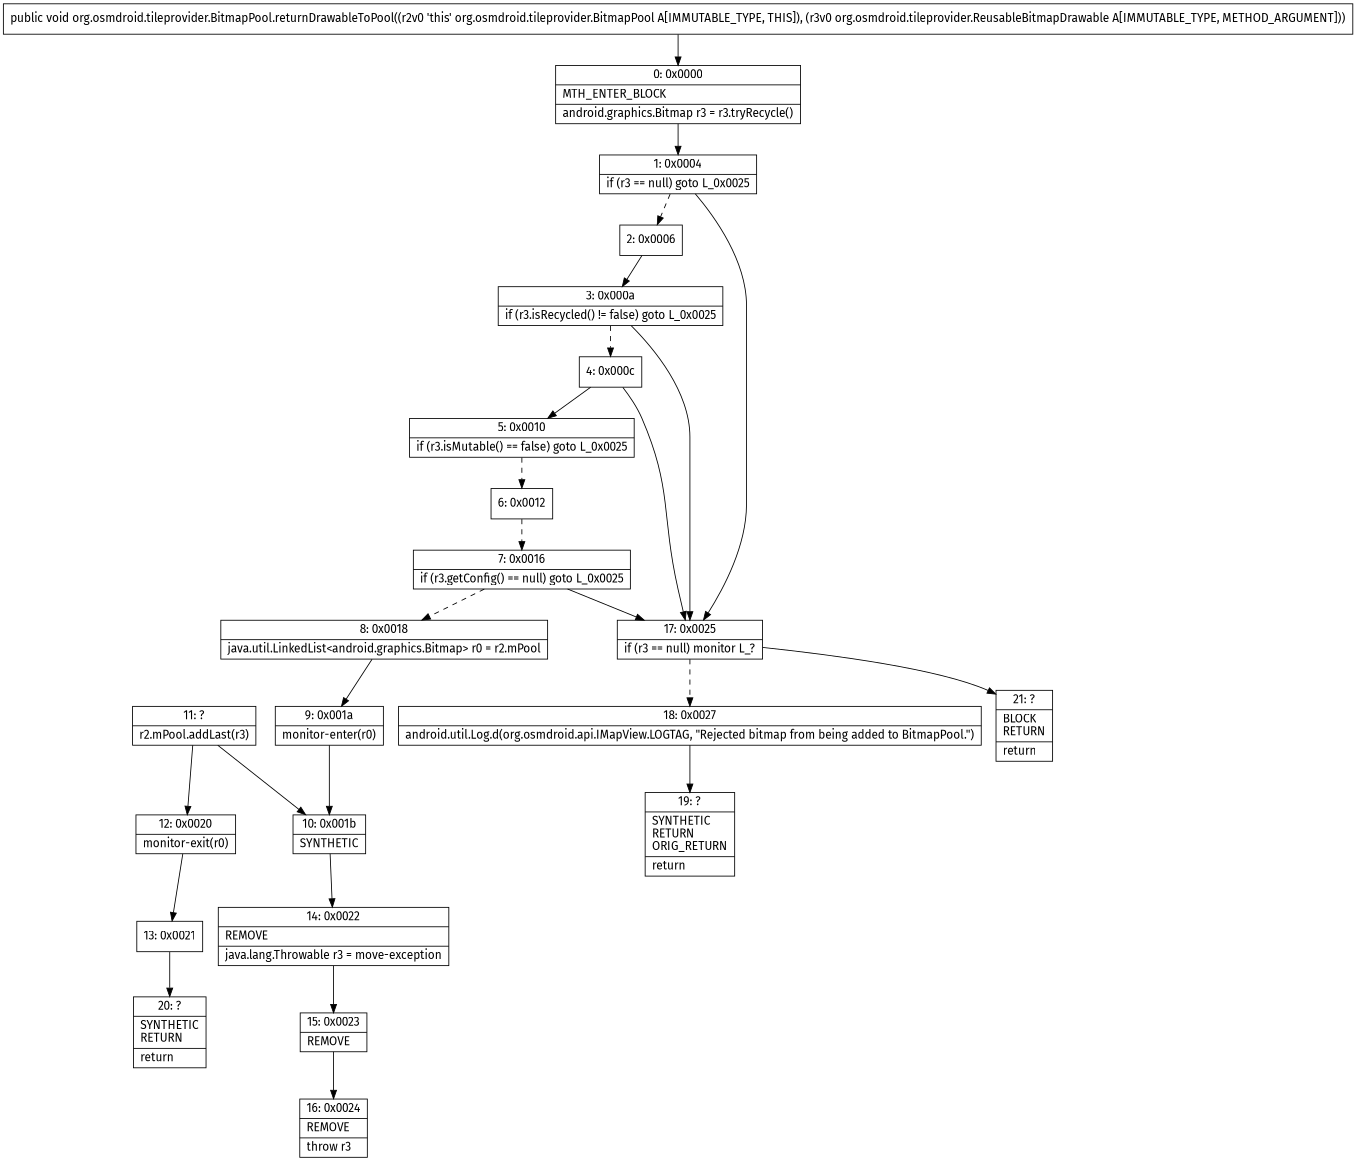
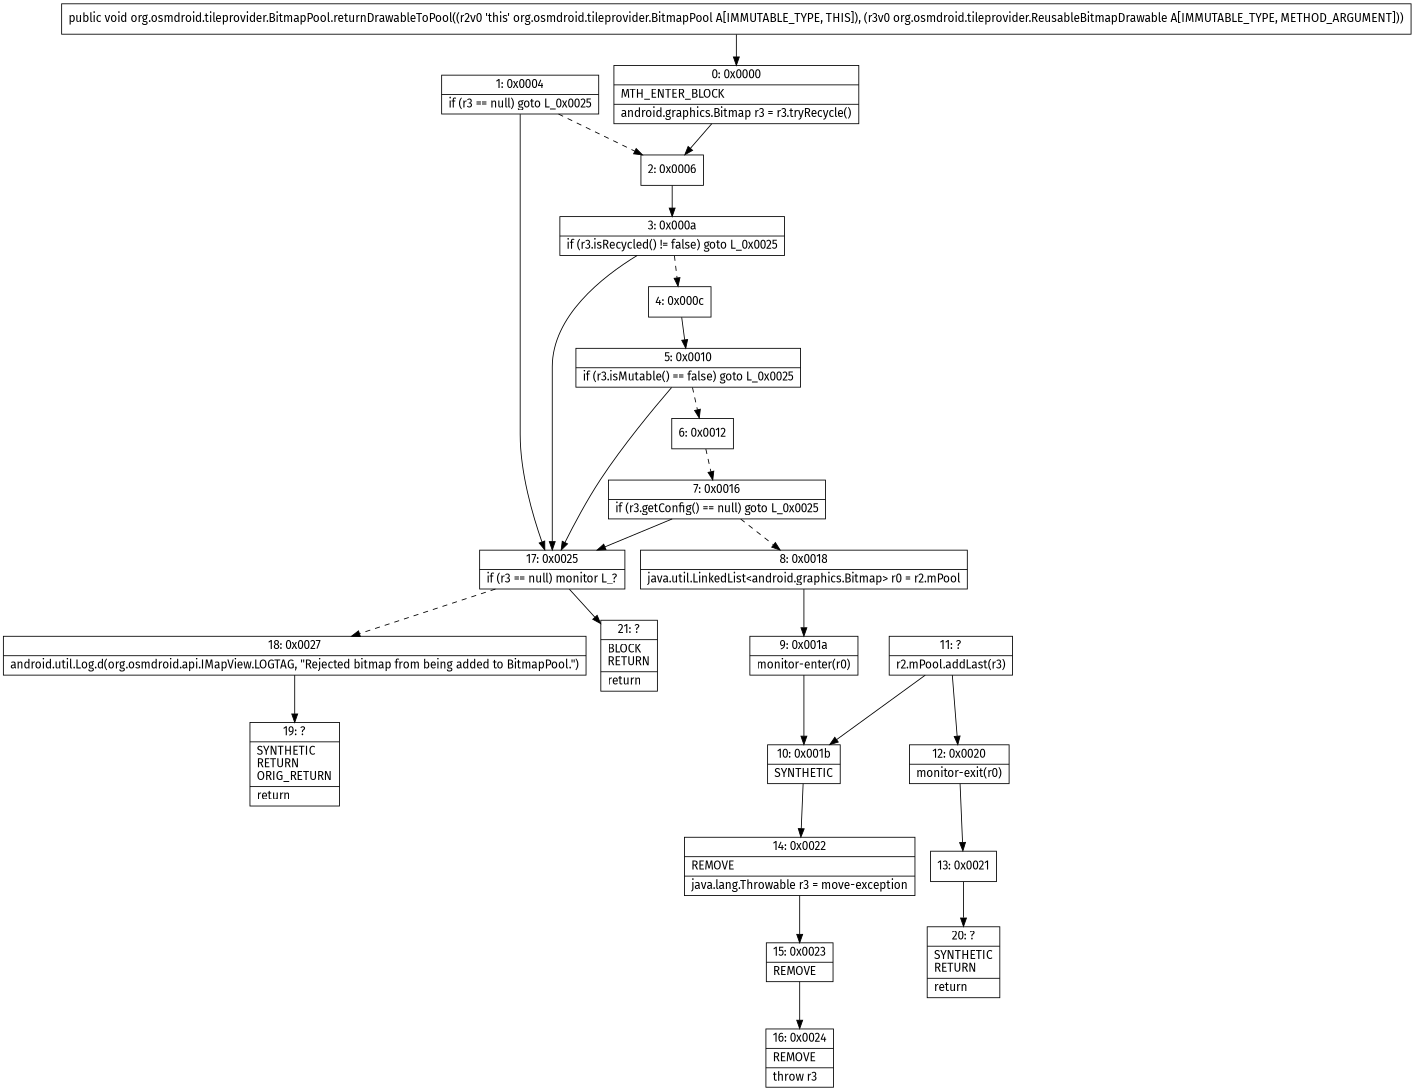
edge "0: 0x0000" -> "1: 0x0004": now "0: 0x0000" -> "2: 0x0006"
edge "4: 0x000c" -> "17: 0x0025": now "5: 0x0010" -> "17: 0x0025"
